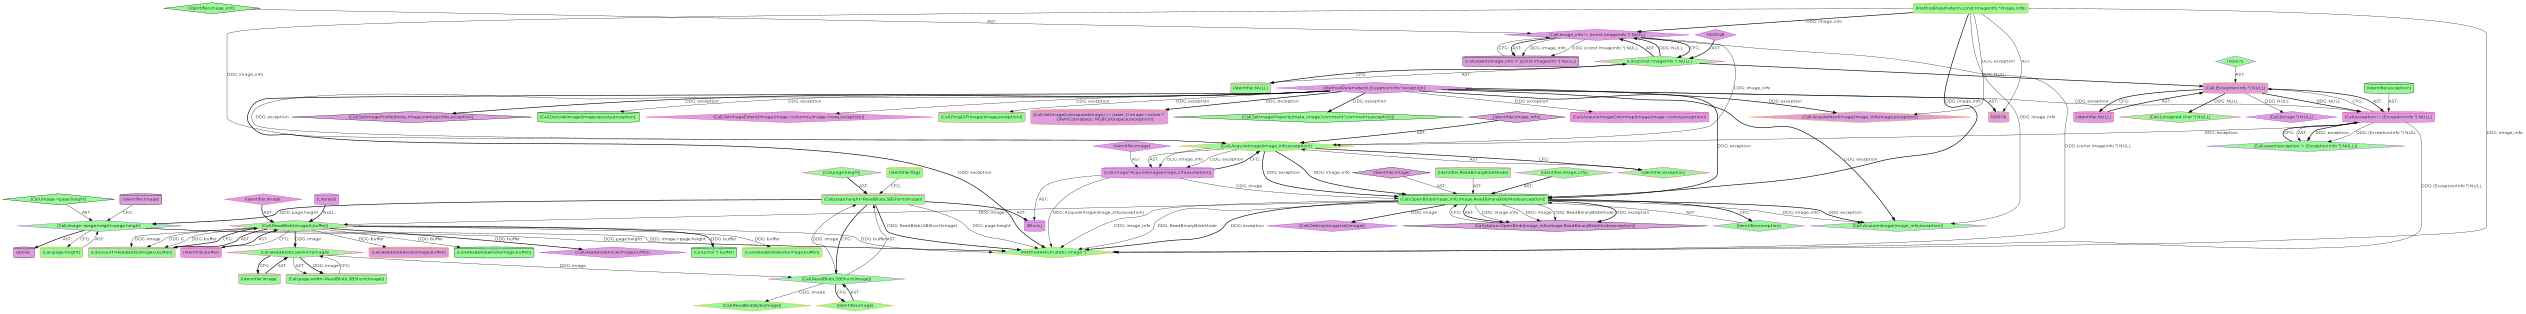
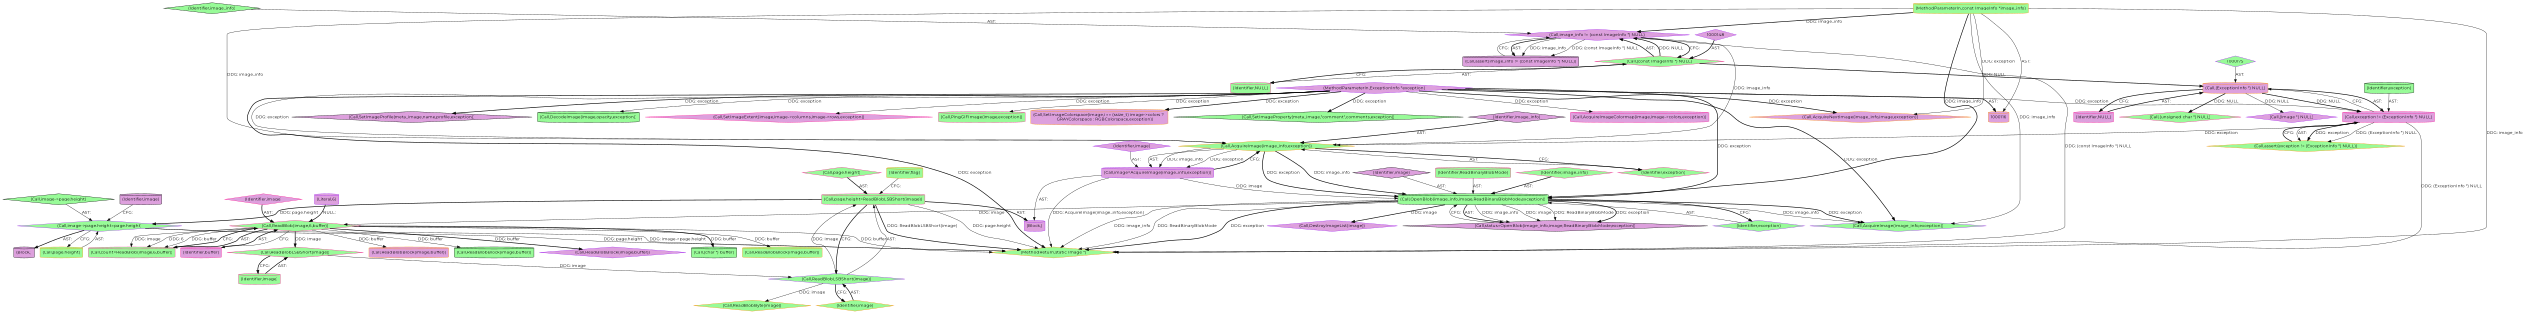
node "(Call,assert(exception != (ExceptionInfo *) NULL))": color purple -> darkorange
node "(Call,page.width=ReadBlobLSBShort(image))": removed
